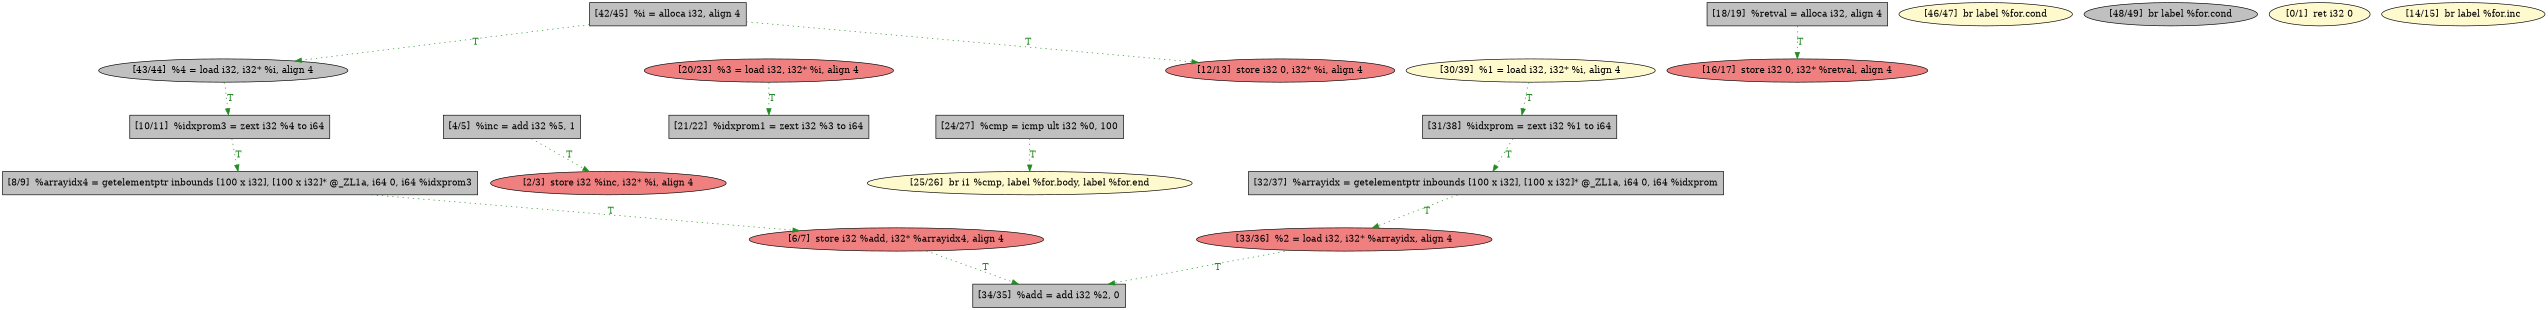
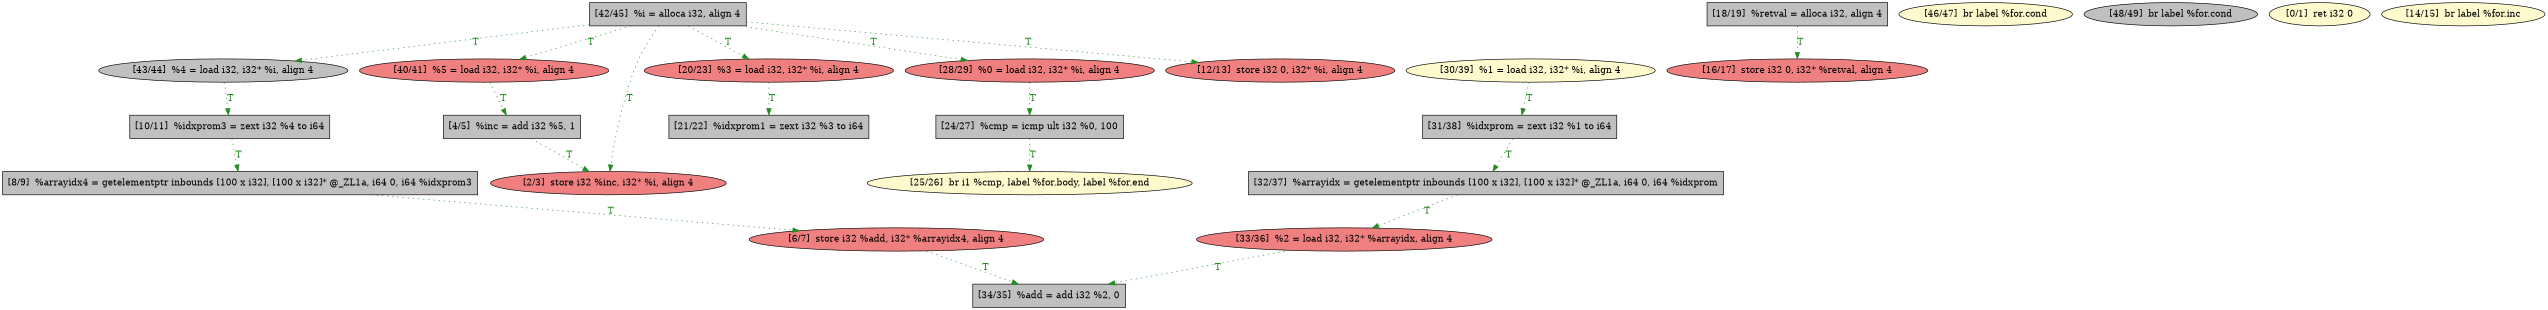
edge "[42/45]  %i = alloca i32, align 4" -> "[20/23]  %3 = load i32, i32* %i, align 4": added, label "T"
node "[40/41]  %5 = load i32, i32* %i, align 4": added
node "[28/29]  %0 = load i32, i32* %i, align 4": added
edge "[42/45]  %i = alloca i32, align 4" -> "[2/3]  store i32 %inc, i32* %i, align 4": added, label "T"
